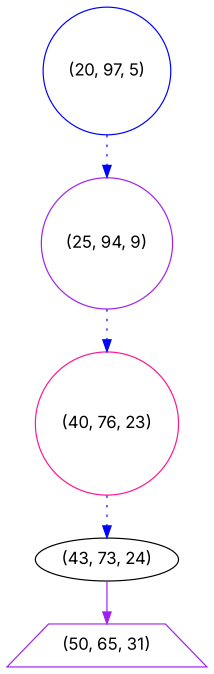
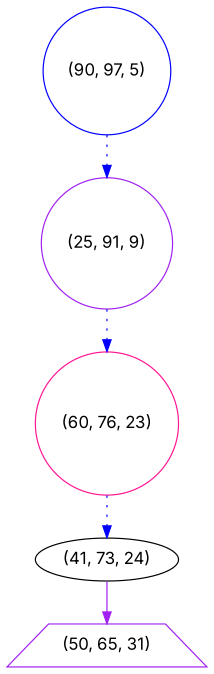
node "(20, 97, 5)": label "(20, 97, 5)" -> "(90, 97, 5)"
node "(25, 94, 9)": label "(25, 94, 9)" -> "(25, 91, 9)"
node "(40, 76, 23)": label "(40, 76, 23)" -> "(60, 76, 23)"
node "(43, 73, 24)": label "(43, 73, 24)" -> "(41, 73, 24)"
